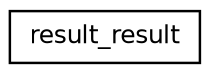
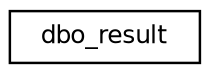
node "result_result": label "result_result" -> "dbo_result"
